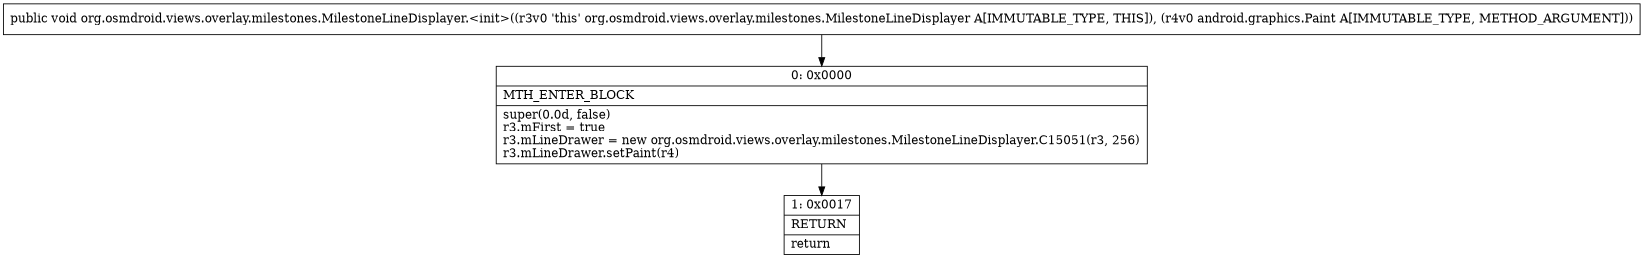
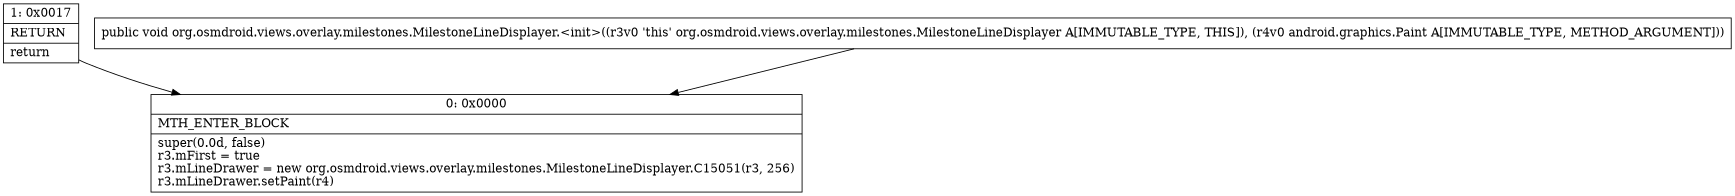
edge "0: 0x0000" -> "1: 0x0017": reversed
